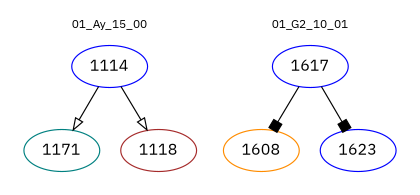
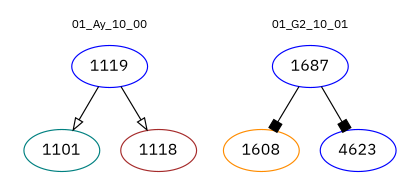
cluster "01_Ay_15_00": label "01_Ay_15_00" -> "01_Ay_10_00"
node "1114": label "1114" -> "1119"
node "1617": label "1617" -> "1687"
node "1171": label "1171" -> "1101"
node "1623": label "1623" -> "4623"
